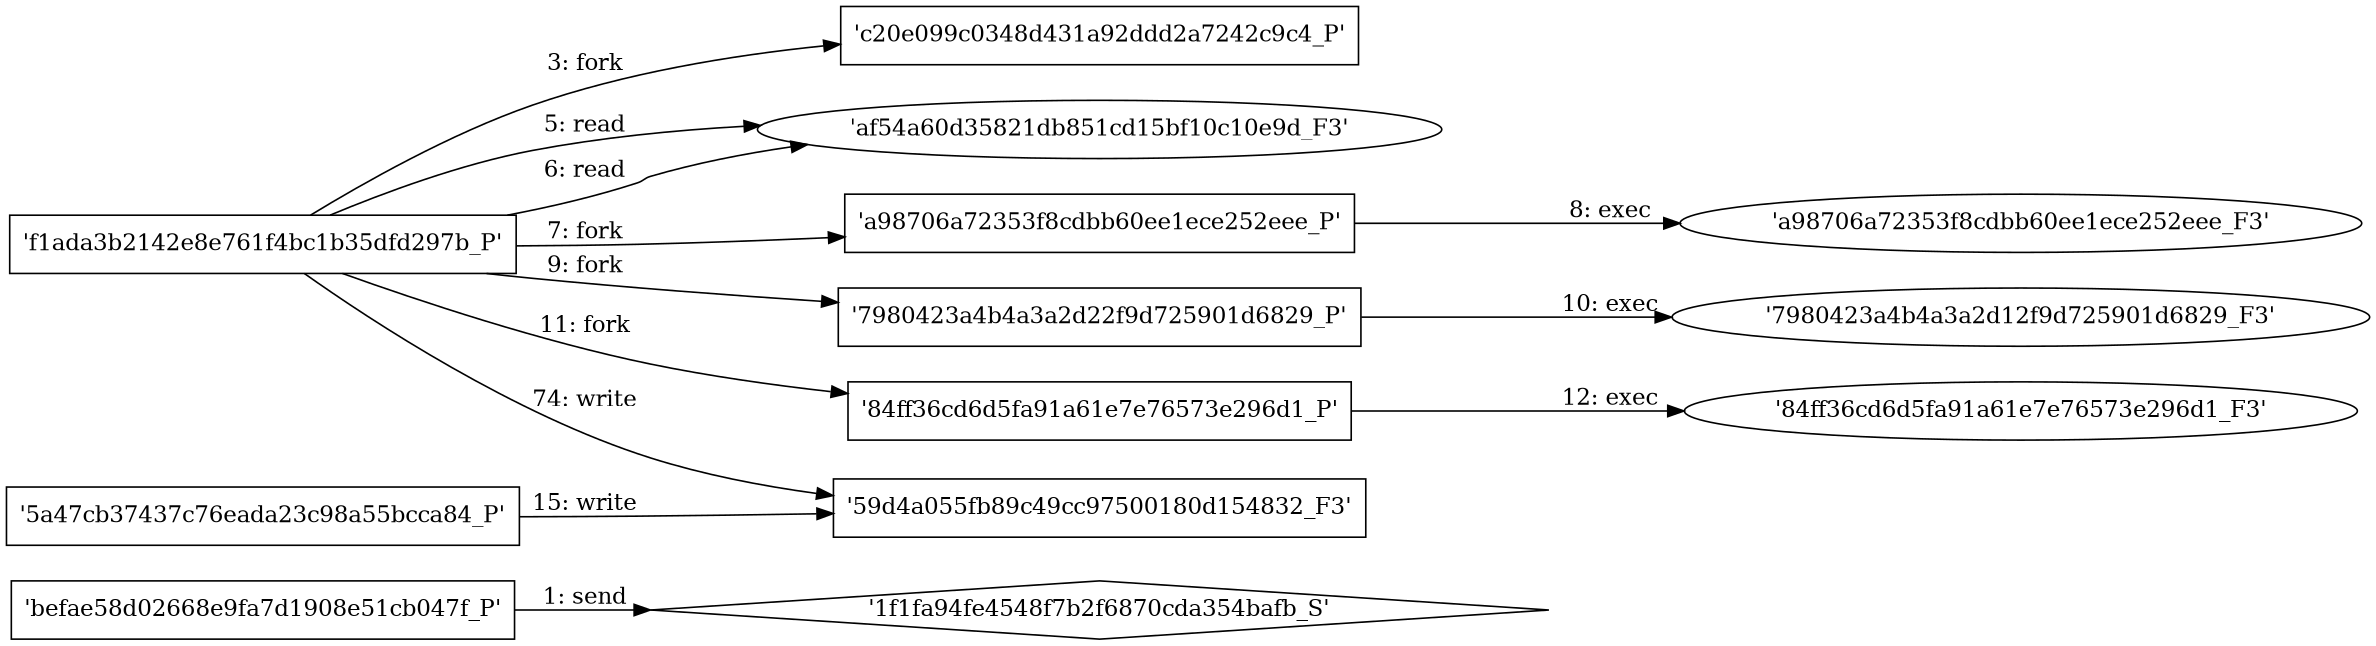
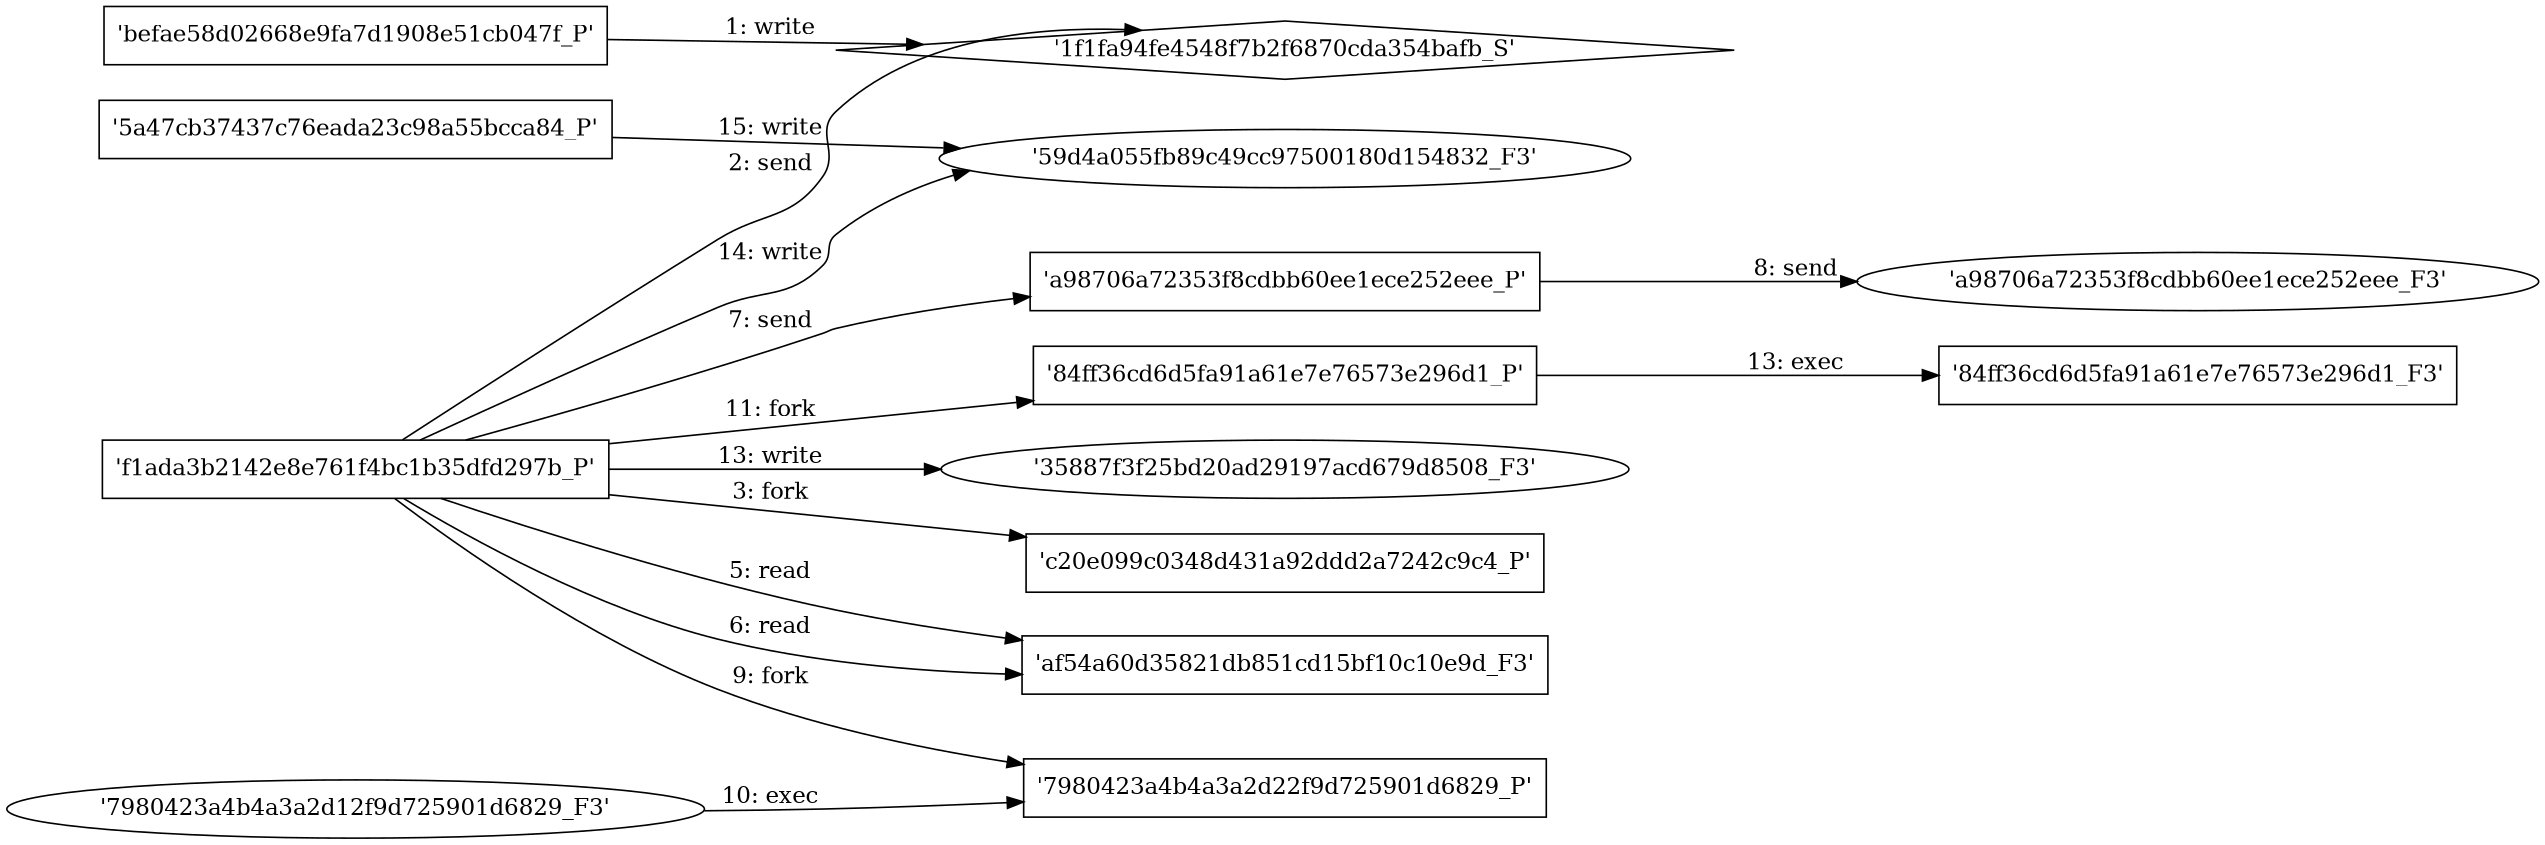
node "'af54a60d35821db851cd15bf10c10e9d_F3'": shape ellipse -> box
edge "'a98706a72353f8cdbb60ee1ece252eee_P'" -> "'a98706a72353f8cdbb60ee1ece252eee_F3'": label "8: exec" -> "8: send"
edge "'f1ada3b2142e8e761f4bc1b35dfd297b_P'" -> "'1f1fa94fe4548f7b2f6870cda354bafb_S'": added, label "2: send"
edge "'f1ada3b2142e8e761f4bc1b35dfd297b_P'" -> "'a98706a72353f8cdbb60ee1ece252eee_P'": label "7: fork" -> "7: send"
edge "'7980423a4b4a3a2d22f9d725901d6829_P'" -> "'7980423a4b4a3a2d12f9d725901d6829_F3'": reversed
edge "'84ff36cd6d5fa91a61e7e76573e296d1_P'" -> "'84ff36cd6d5fa91a61e7e76573e296d1_F3'": label "12: exec" -> "13: exec"
edge "'f1ada3b2142e8e761f4bc1b35dfd297b_P'" -> "'59d4a055fb89c49cc97500180d154832_F3'": label "74: write" -> "14: write"
node "'84ff36cd6d5fa91a61e7e76573e296d1_F3'": shape ellipse -> box
node "'35887f3f25bd20ad29197acd679d8508_F3'": added
node "'59d4a055fb89c49cc97500180d154832_F3'": shape box -> ellipse
edge "'befae58d02668e9fa7d1908e51cb047f_P'" -> "'1f1fa94fe4548f7b2f6870cda354bafb_S'": label "1: send" -> "1: write"
